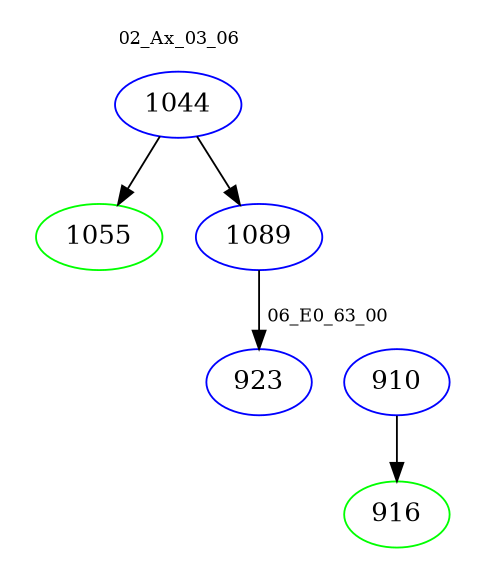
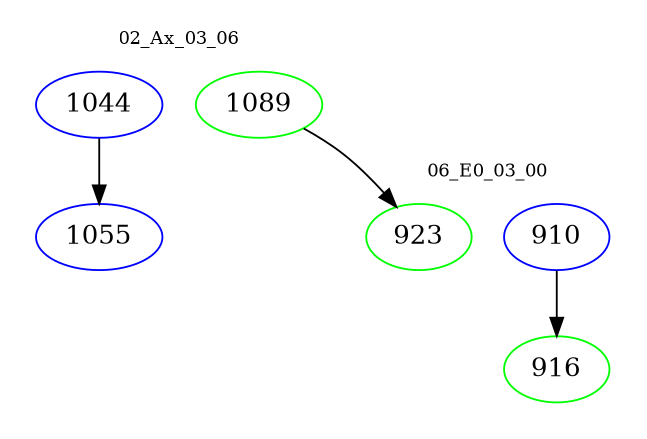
edge "1044" -> "1089": removed
node "1055": color green -> blue
node "1089": color blue -> green
cluster "06_E0_63_00": label "06_E0_63_00" -> "06_E0_03_00"
node "923": color blue -> green
